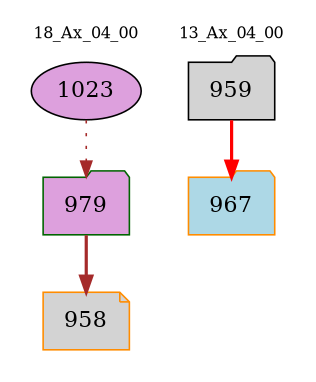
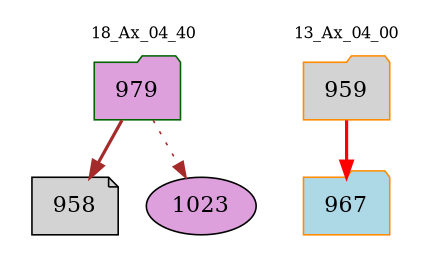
cluster "18_Ax_04_00": label "18_Ax_04_00" -> "18_Ax_04_40"
node "959": color black -> darkorange
edge "1023" -> "979": reversed
node "958": color darkorange -> black
